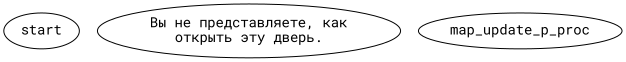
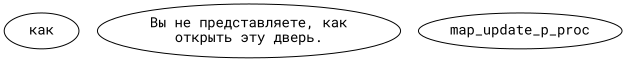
node "start": label "start" -> "как"
